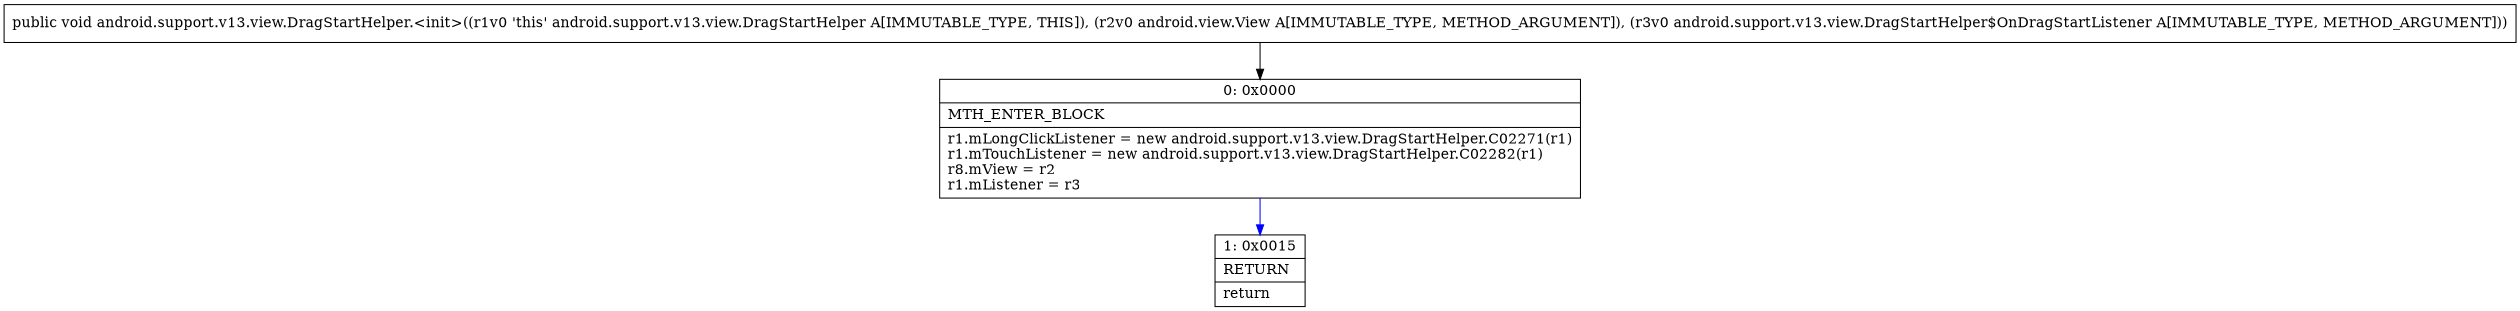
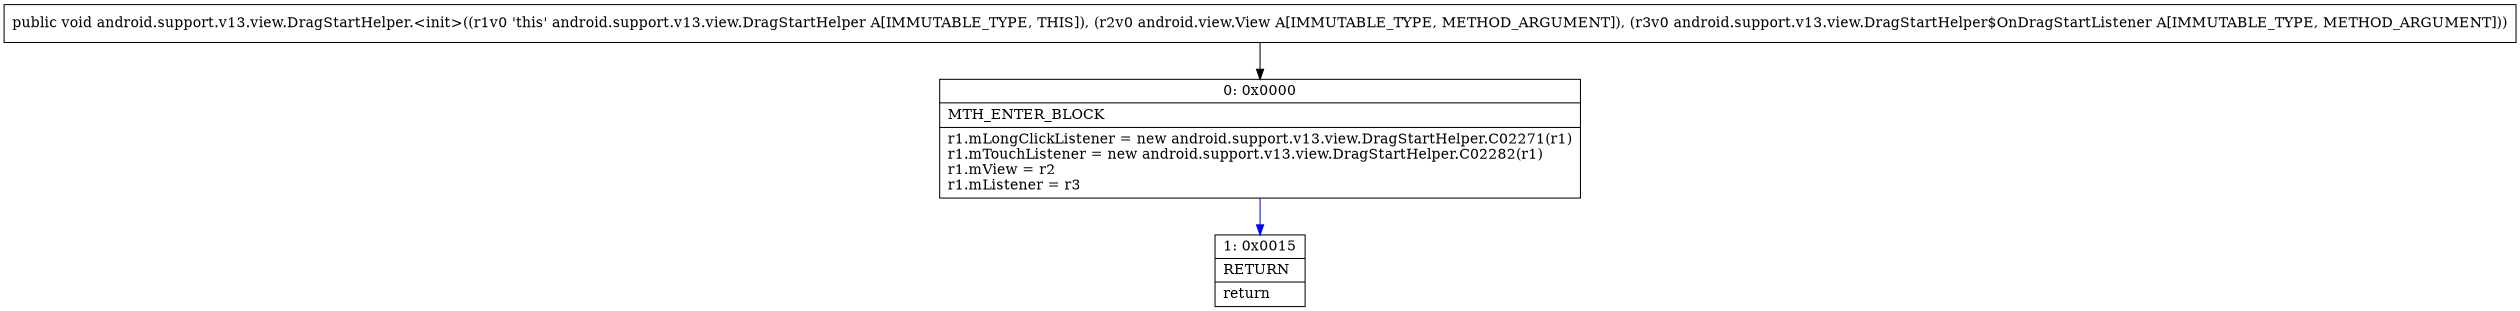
node "0: 0x0000": text "r8.mView = r2" -> "r1.mView = r2"
